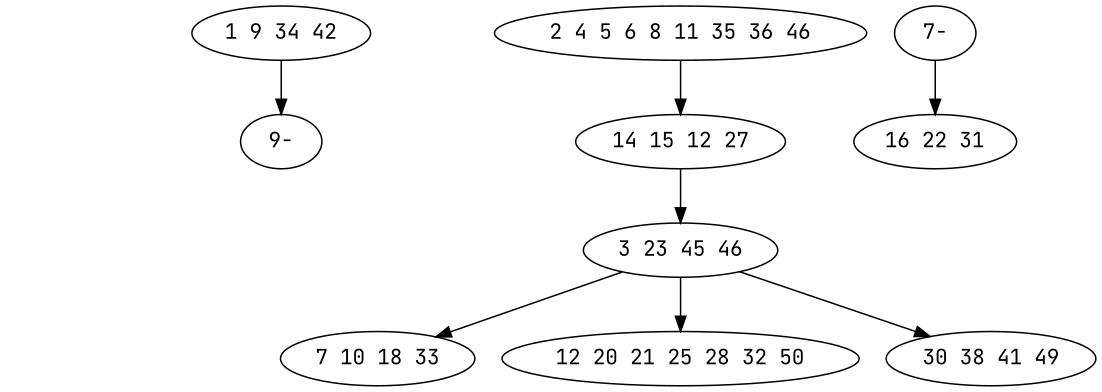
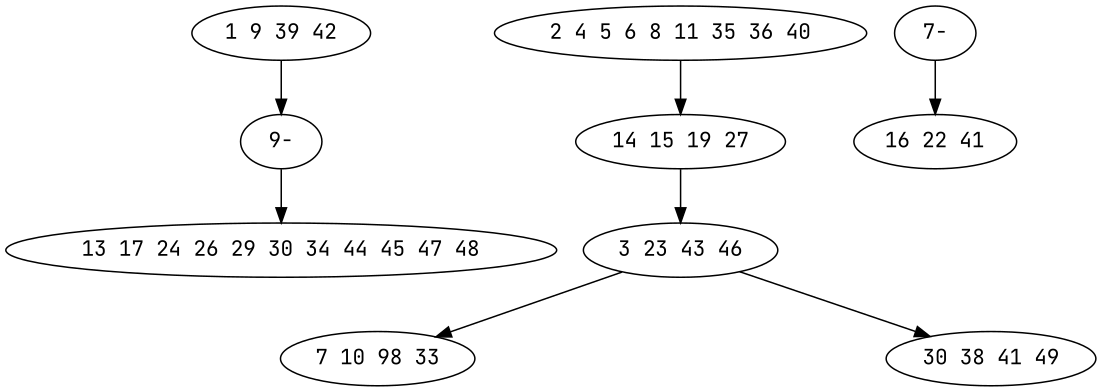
node "1 9 34 42": label "1 9 34 42" -> "1 9 39 42"
node "2 4 5 6 8 11 35 36 46": label "2 4 5 6 8 11 35 36 46" -> "2 4 5 6 8 11 35 36 40"
node "14 15 12 27": label "14 15 12 27" -> "14 15 19 27"
node "16 22 31": label "16 22 31" -> "16 22 41"
node "13 17 24 26 29 30 34 44 45 47 48": added
node "3 23 45 46": label "3 23 45 46" -> "3 23 43 46"
node "7 10 18 33": label "7 10 18 33" -> "7 10 98 33"
node "12 20 21 25 28 32 50": removed
